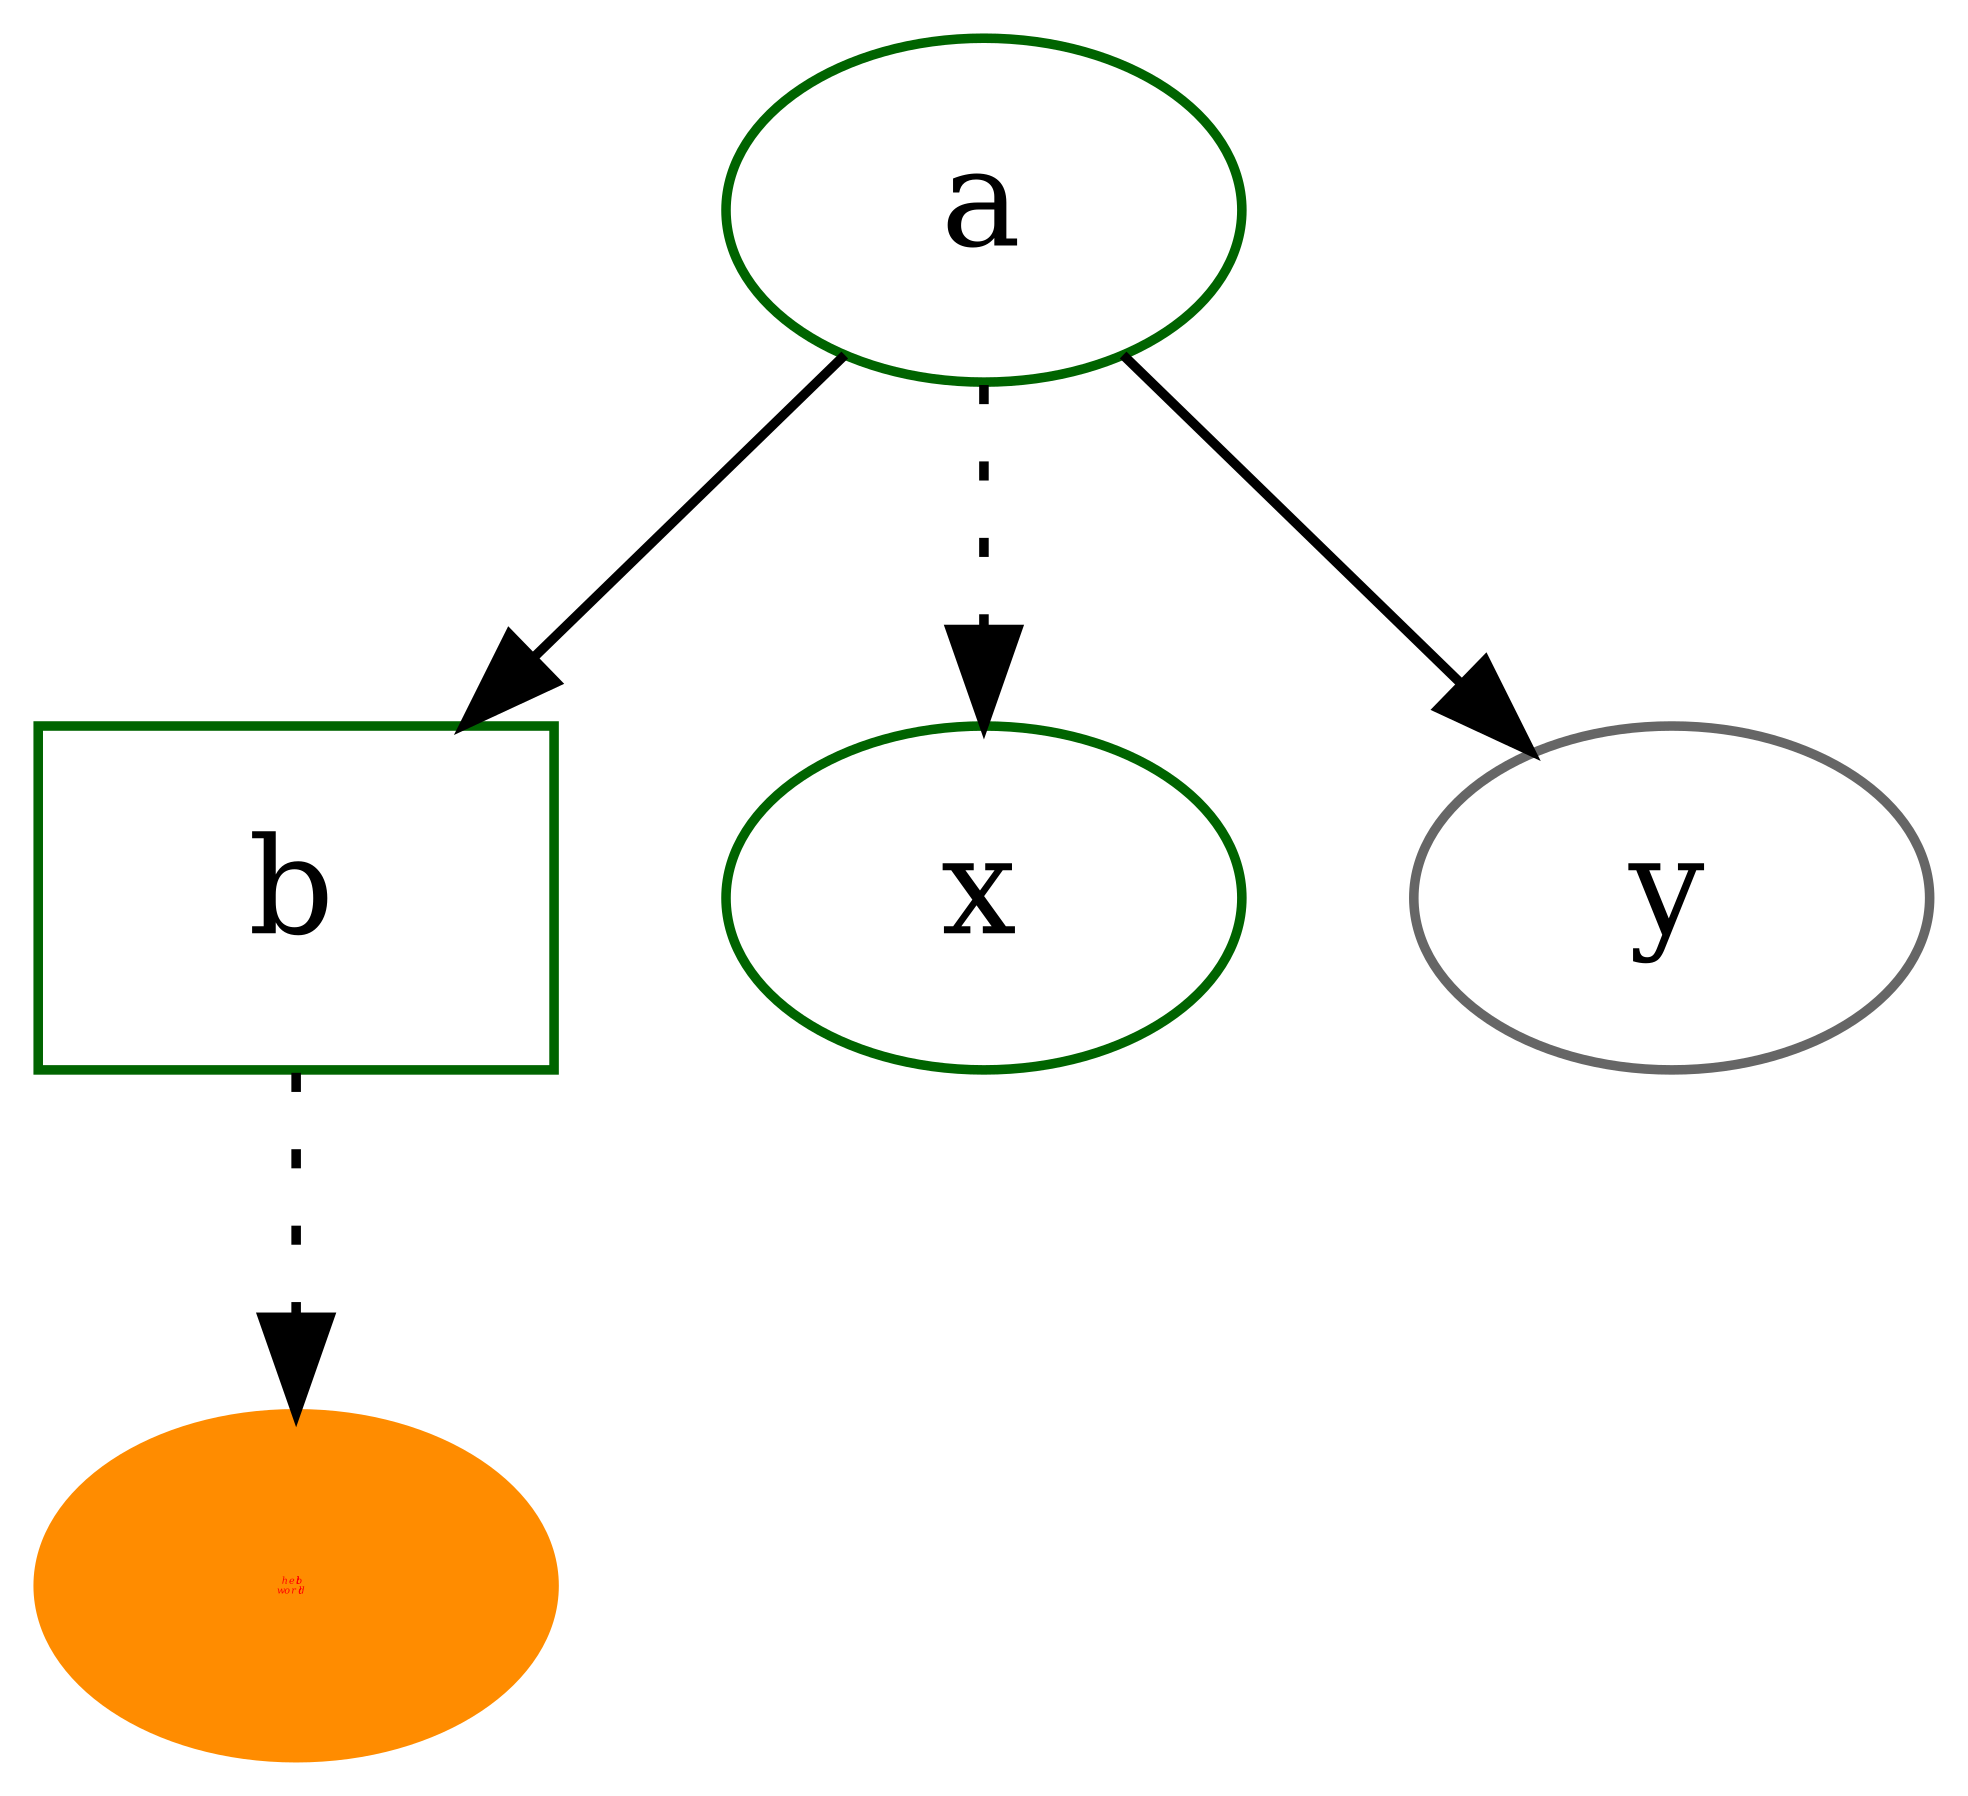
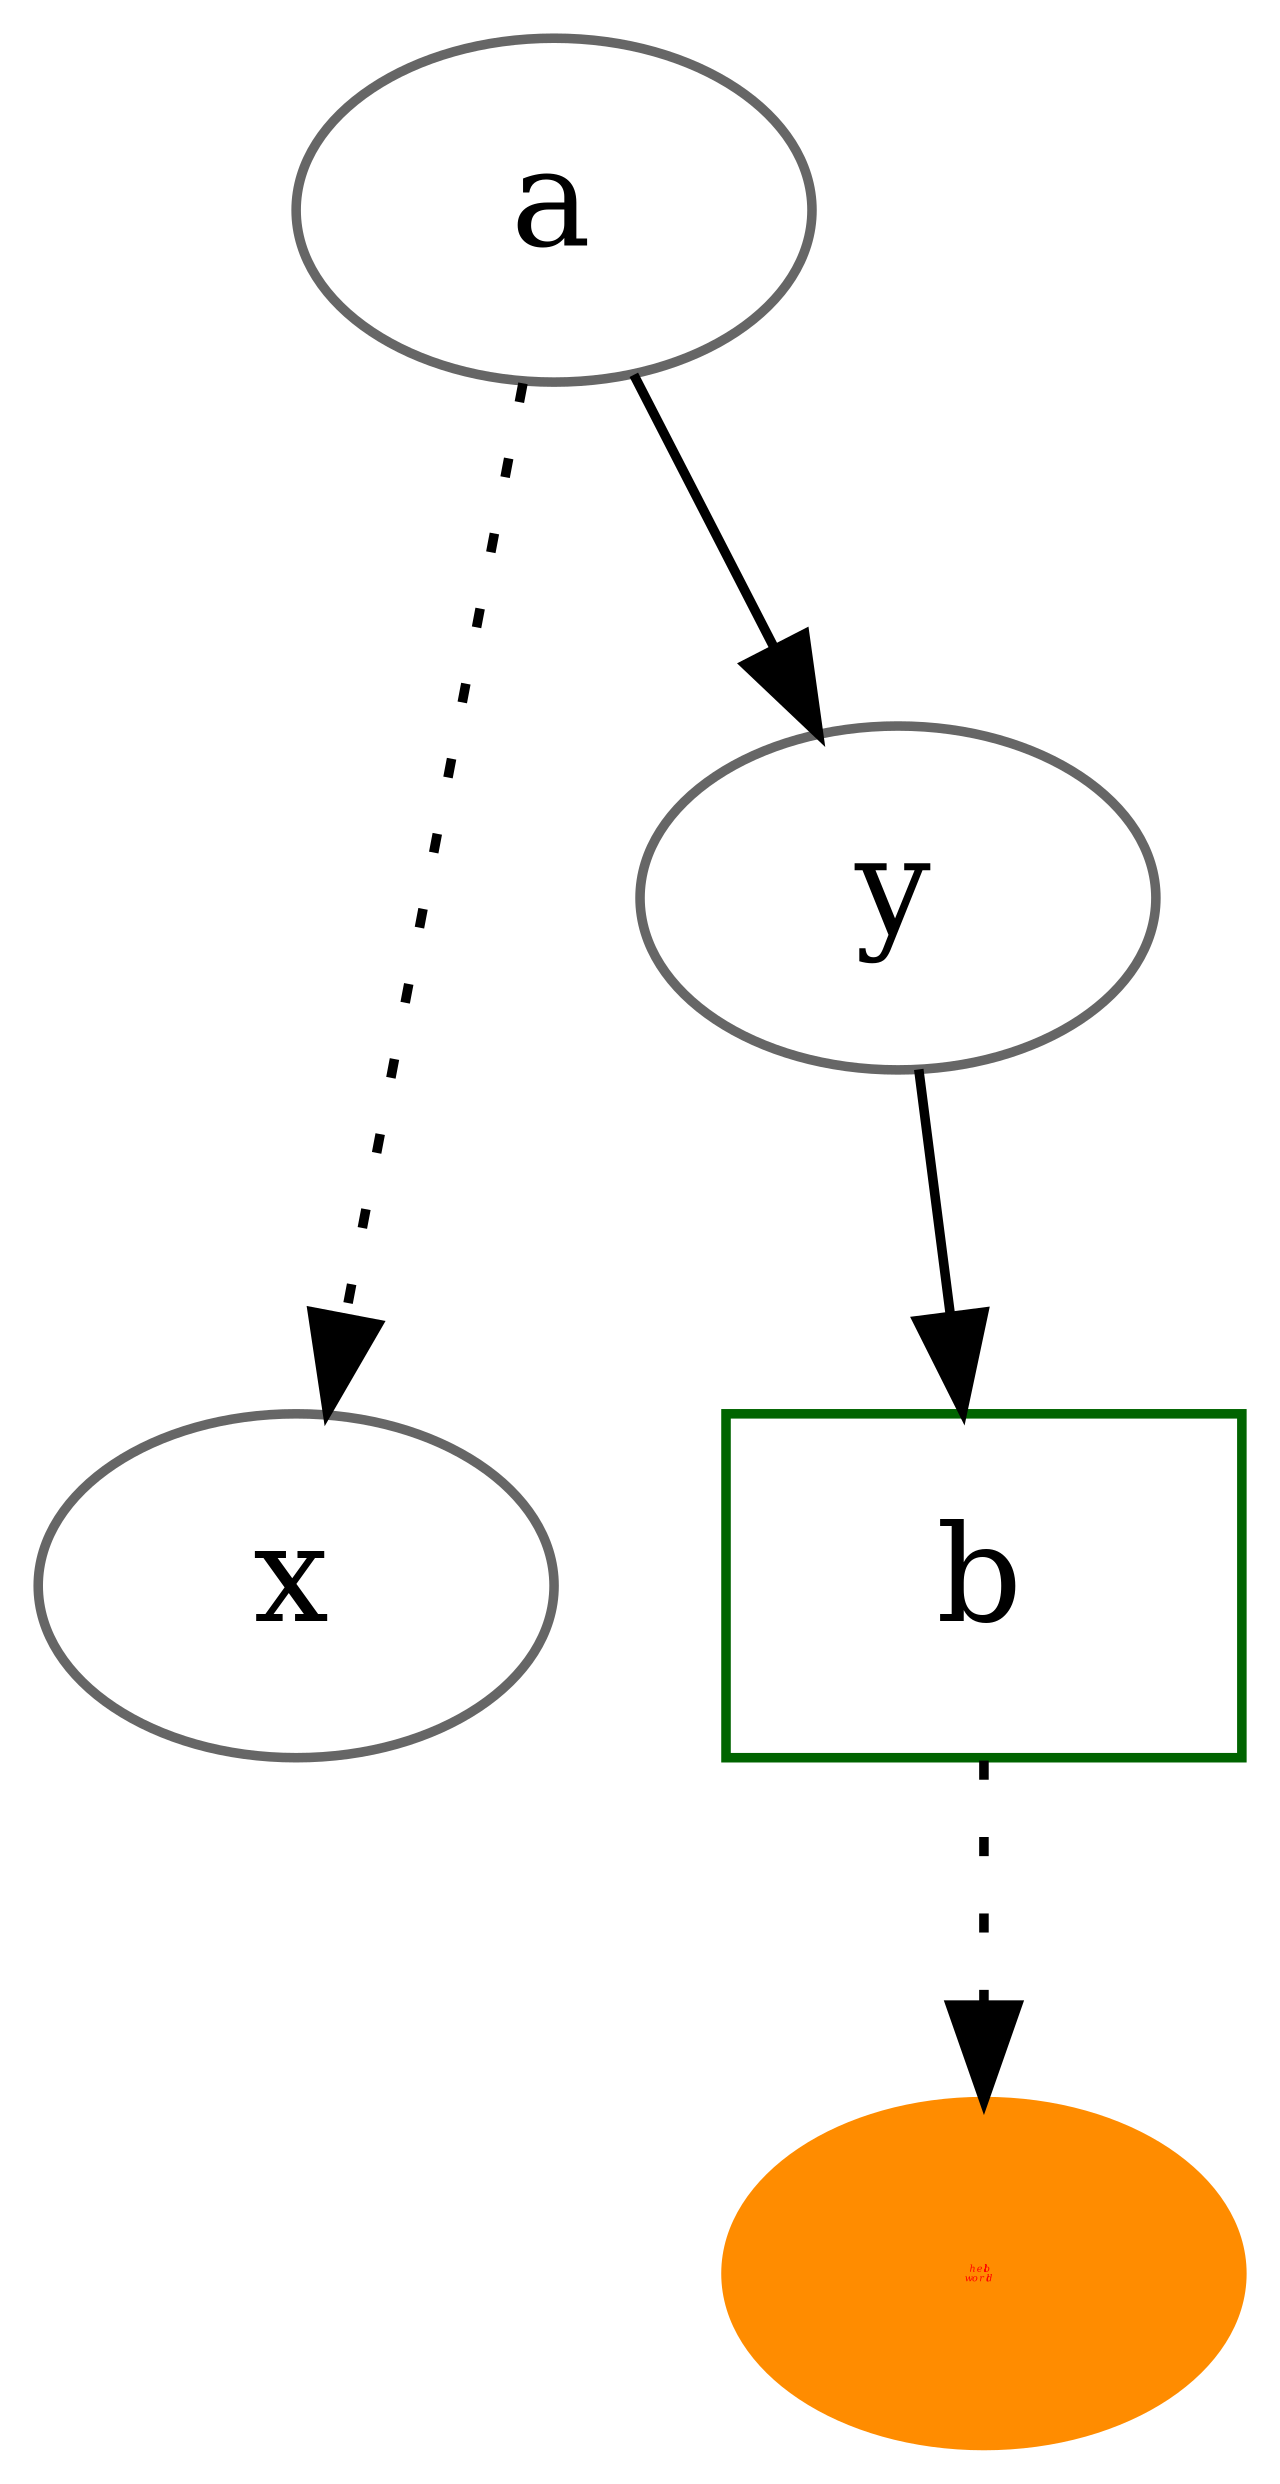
node "a": color darkgreen -> gray40
edge "a" -> "b": now "y" -> "b"
node "x": color darkgreen -> gray40
